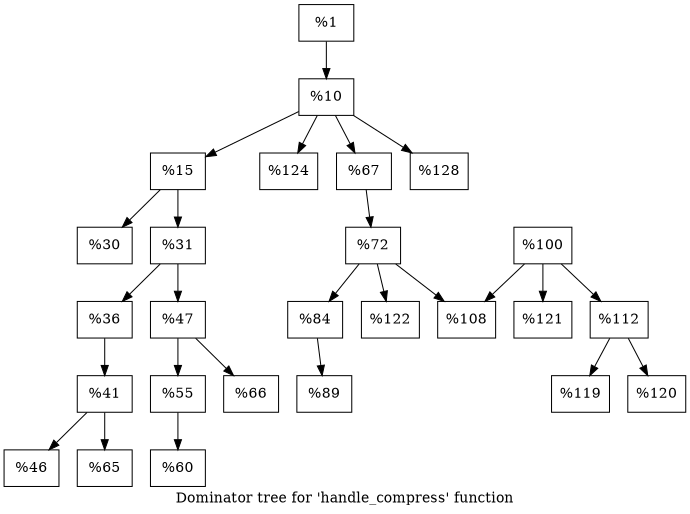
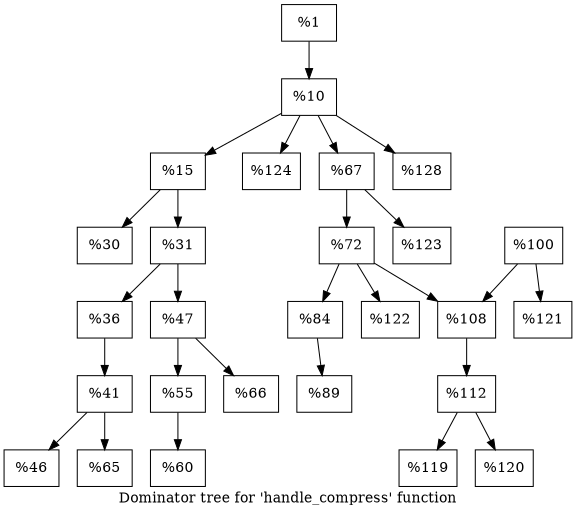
node "%123": added
edge "%100" -> "%112": now "%108" -> "%112"
